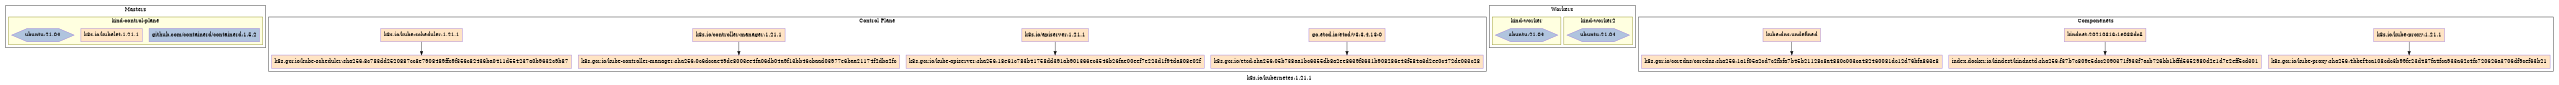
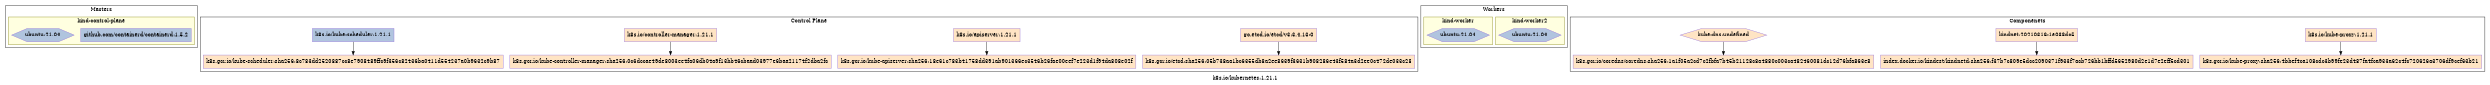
node "k8s.io/kubelet:1.21.1": removed
node "k8s.io/kube-scheduler:1.21.1": fillcolor bisque -> LightSteelBlue
node "kube-dns:undefined": shape box -> hexagon
